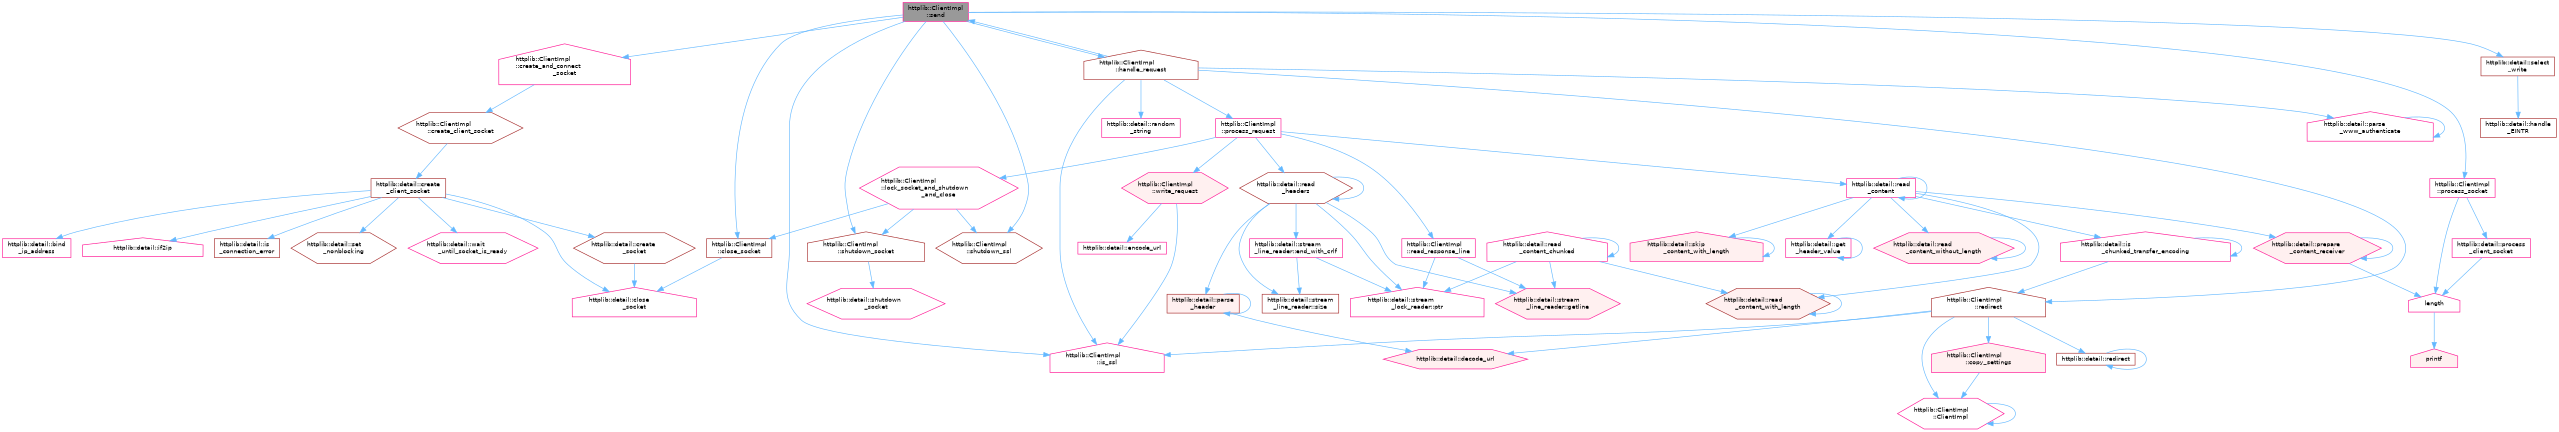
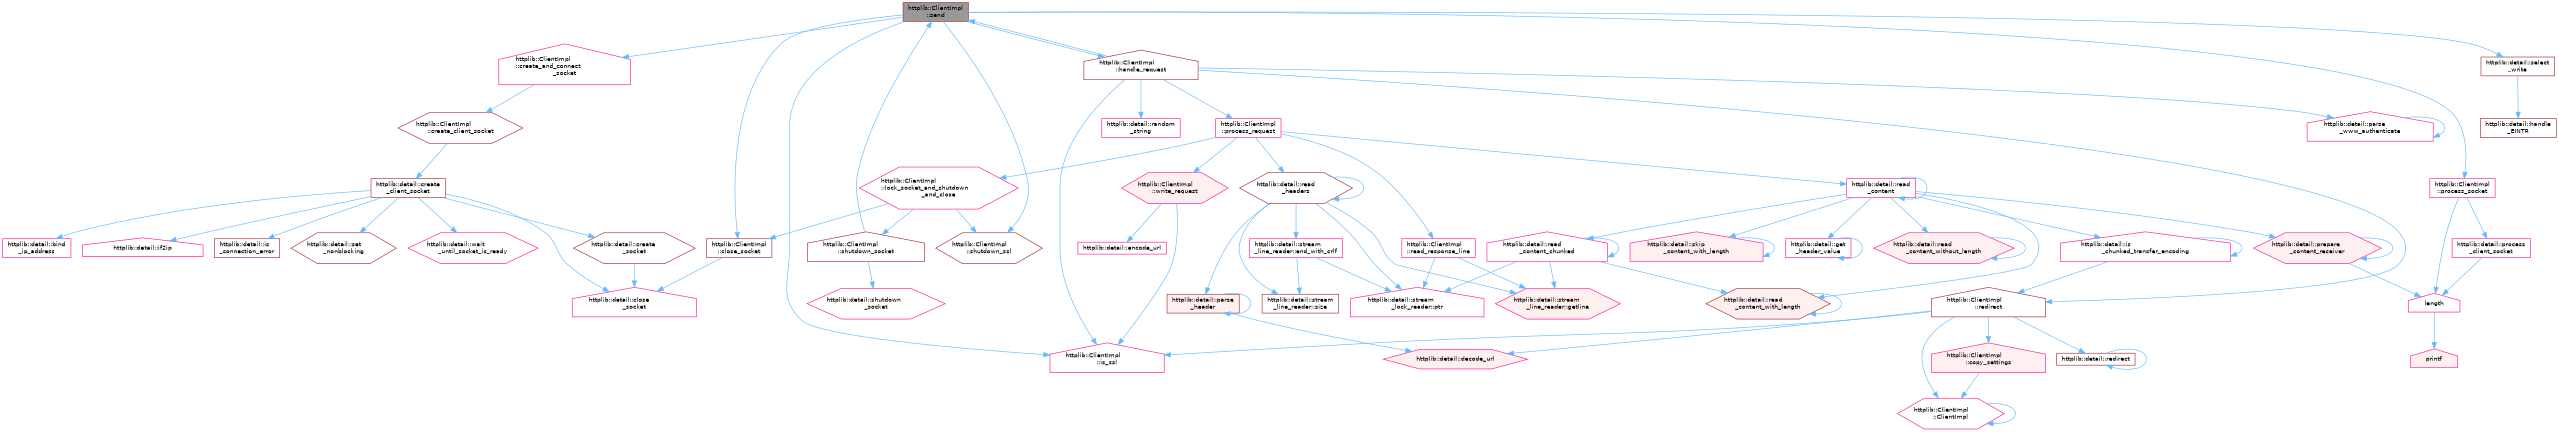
node "httplib::ClientImpl ::send": color deeppink -> brown
edge "httplib::ClientImpl ::send" -> "httplib::ClientImpl ::shutdown_socket": reversed
edge "httplib::detail::read _content" -> "httplib::detail::read _content_chunked": added
